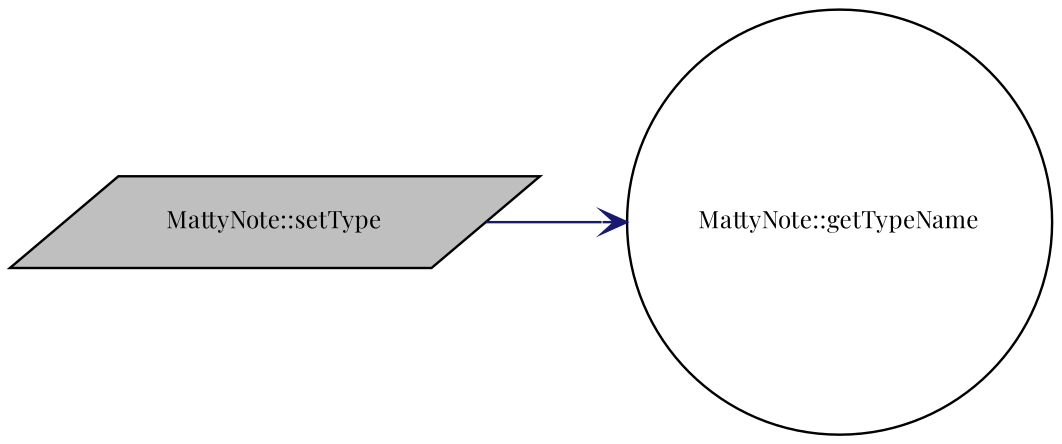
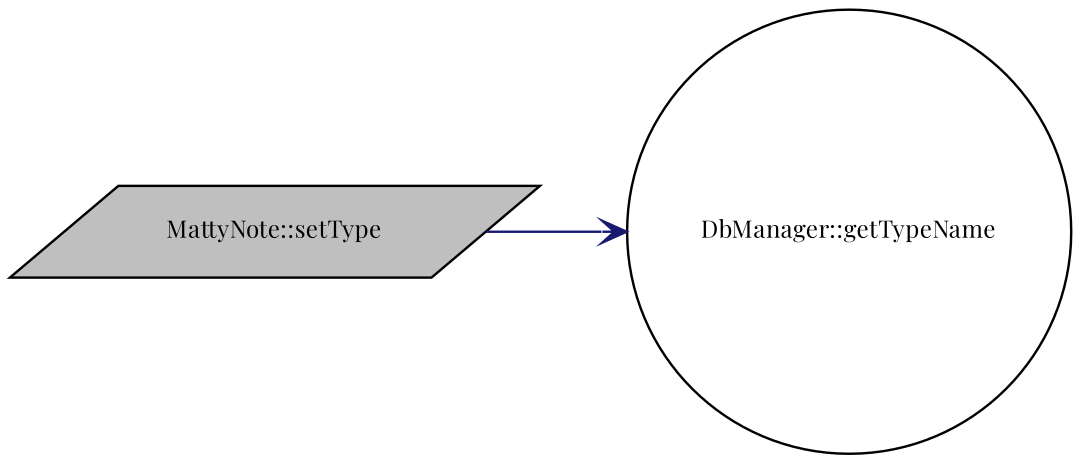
node "MattyNote::getTypeName": label "MattyNote::getTypeName" -> "DbManager::getTypeName"
